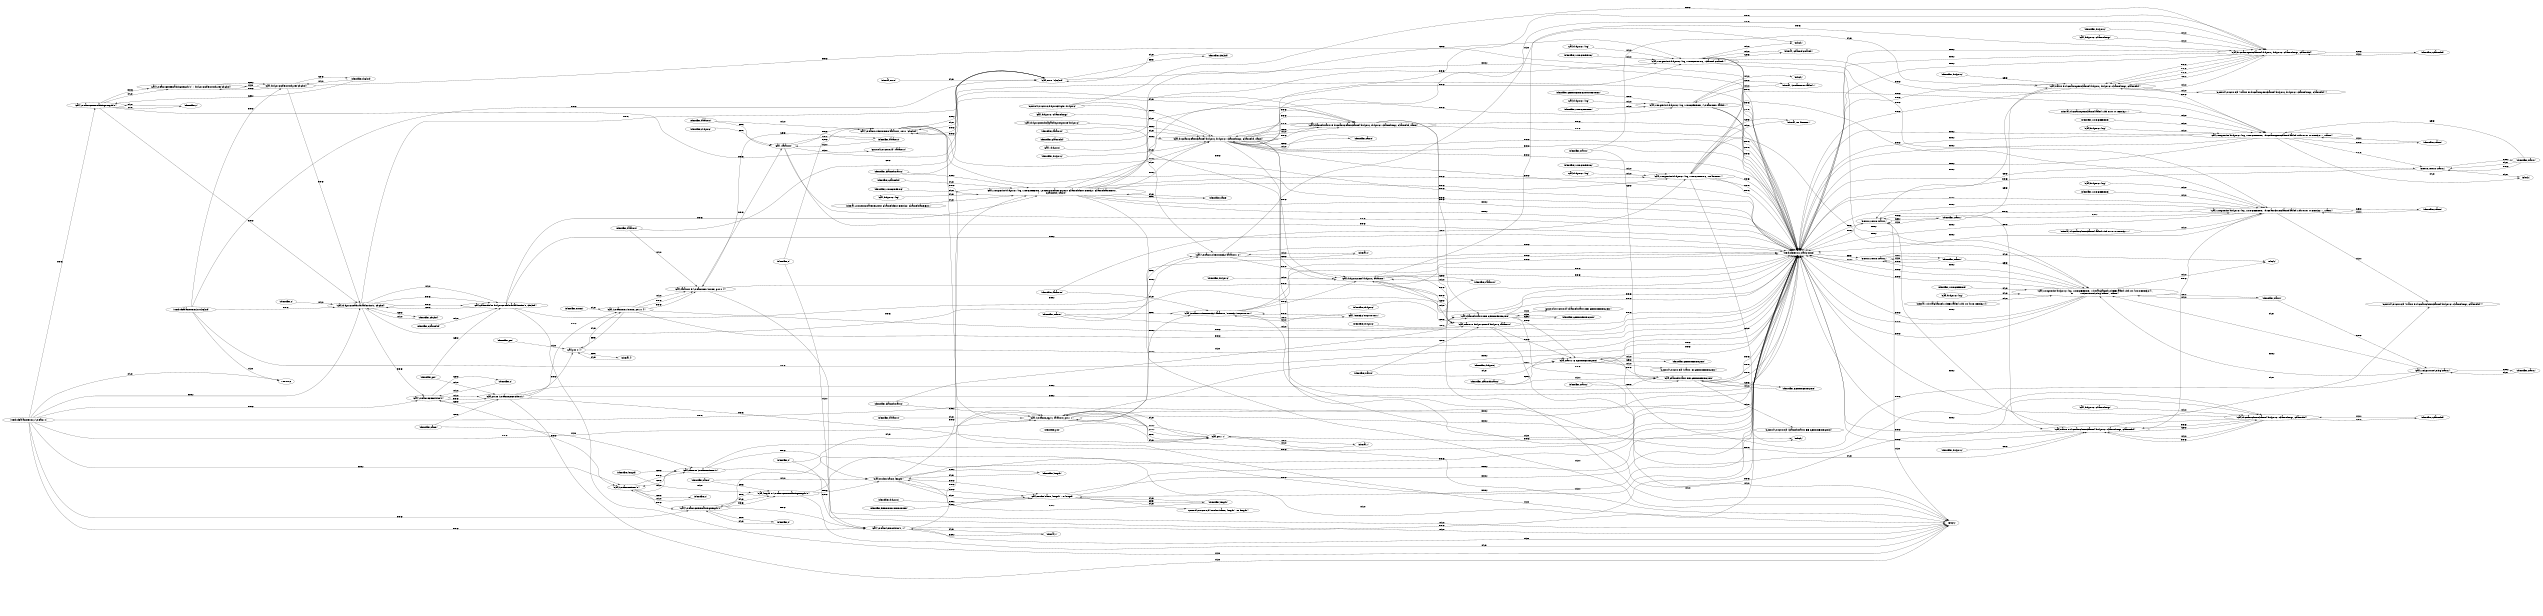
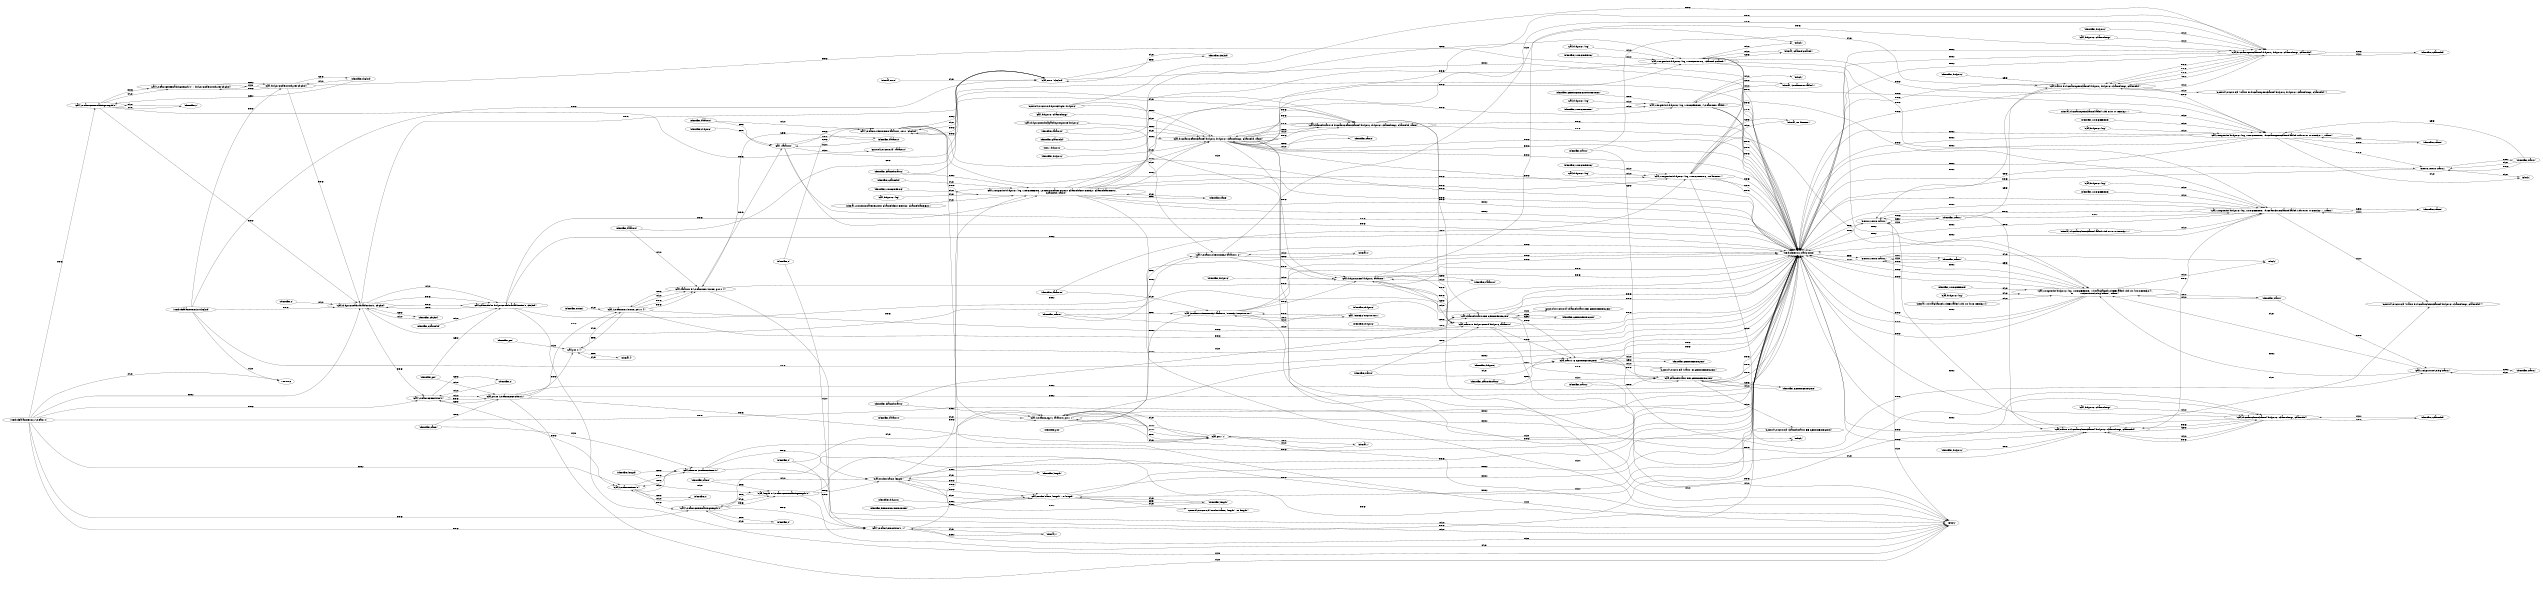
node "(Call,!drdynvc)": label "(Call,!drdynvc)" -> "(New,!drdynvc)"
edge "(ControlStructure,drdynvcPlugin* drdynvc)" -> "(Call,drdynvc_send(drdynvc, data_out))": label "DDG: " -> "AST: "
edge "(Call,data_out = Stream_New(NULL, pos + 4))" -> "(Call,Stream_New(NULL, pos + 4))": added, label "CFG:"
edge "(MethodParameterIn,wStream* s)" -> "(Call,Stream_Copy(s, data_out, pos - 1))": removed, label "DDG:"
edge "(Call,length = Stream_GetRemainingLength(s))" -> "(MethodReturn,static UINT)": label "AST: " -> "DDG: "
